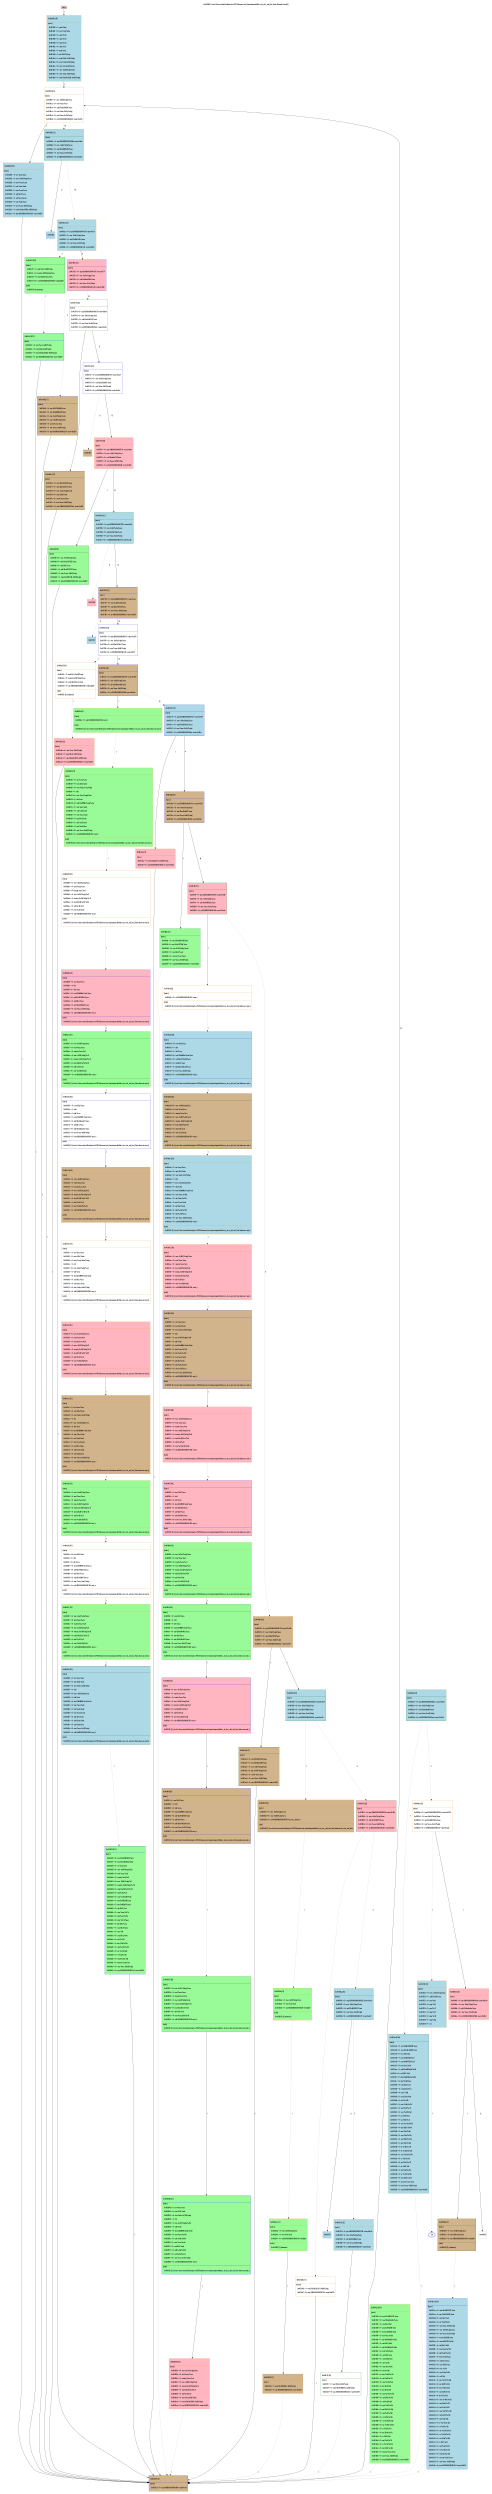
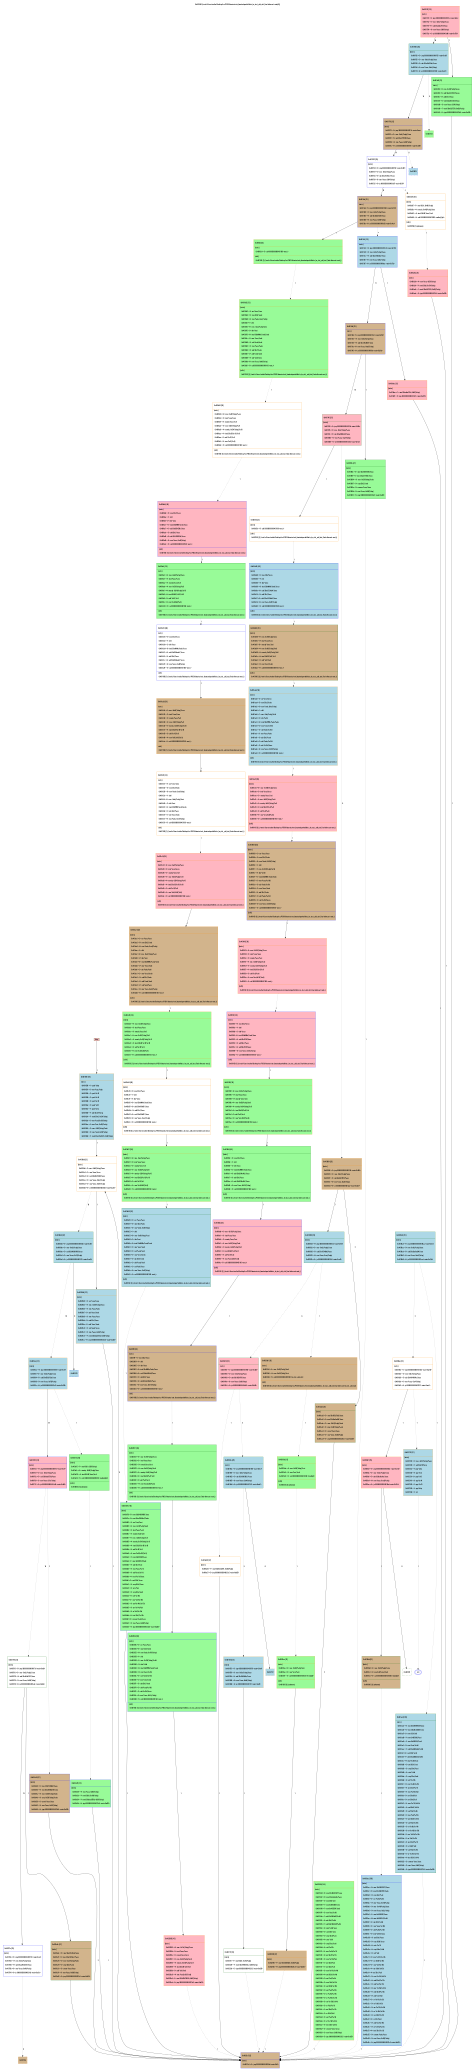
edge "0x40172e [25]" -> "0x401747 [25]": removed, label "15"
node "0x402102": fillcolor lightpink -> palegreen
